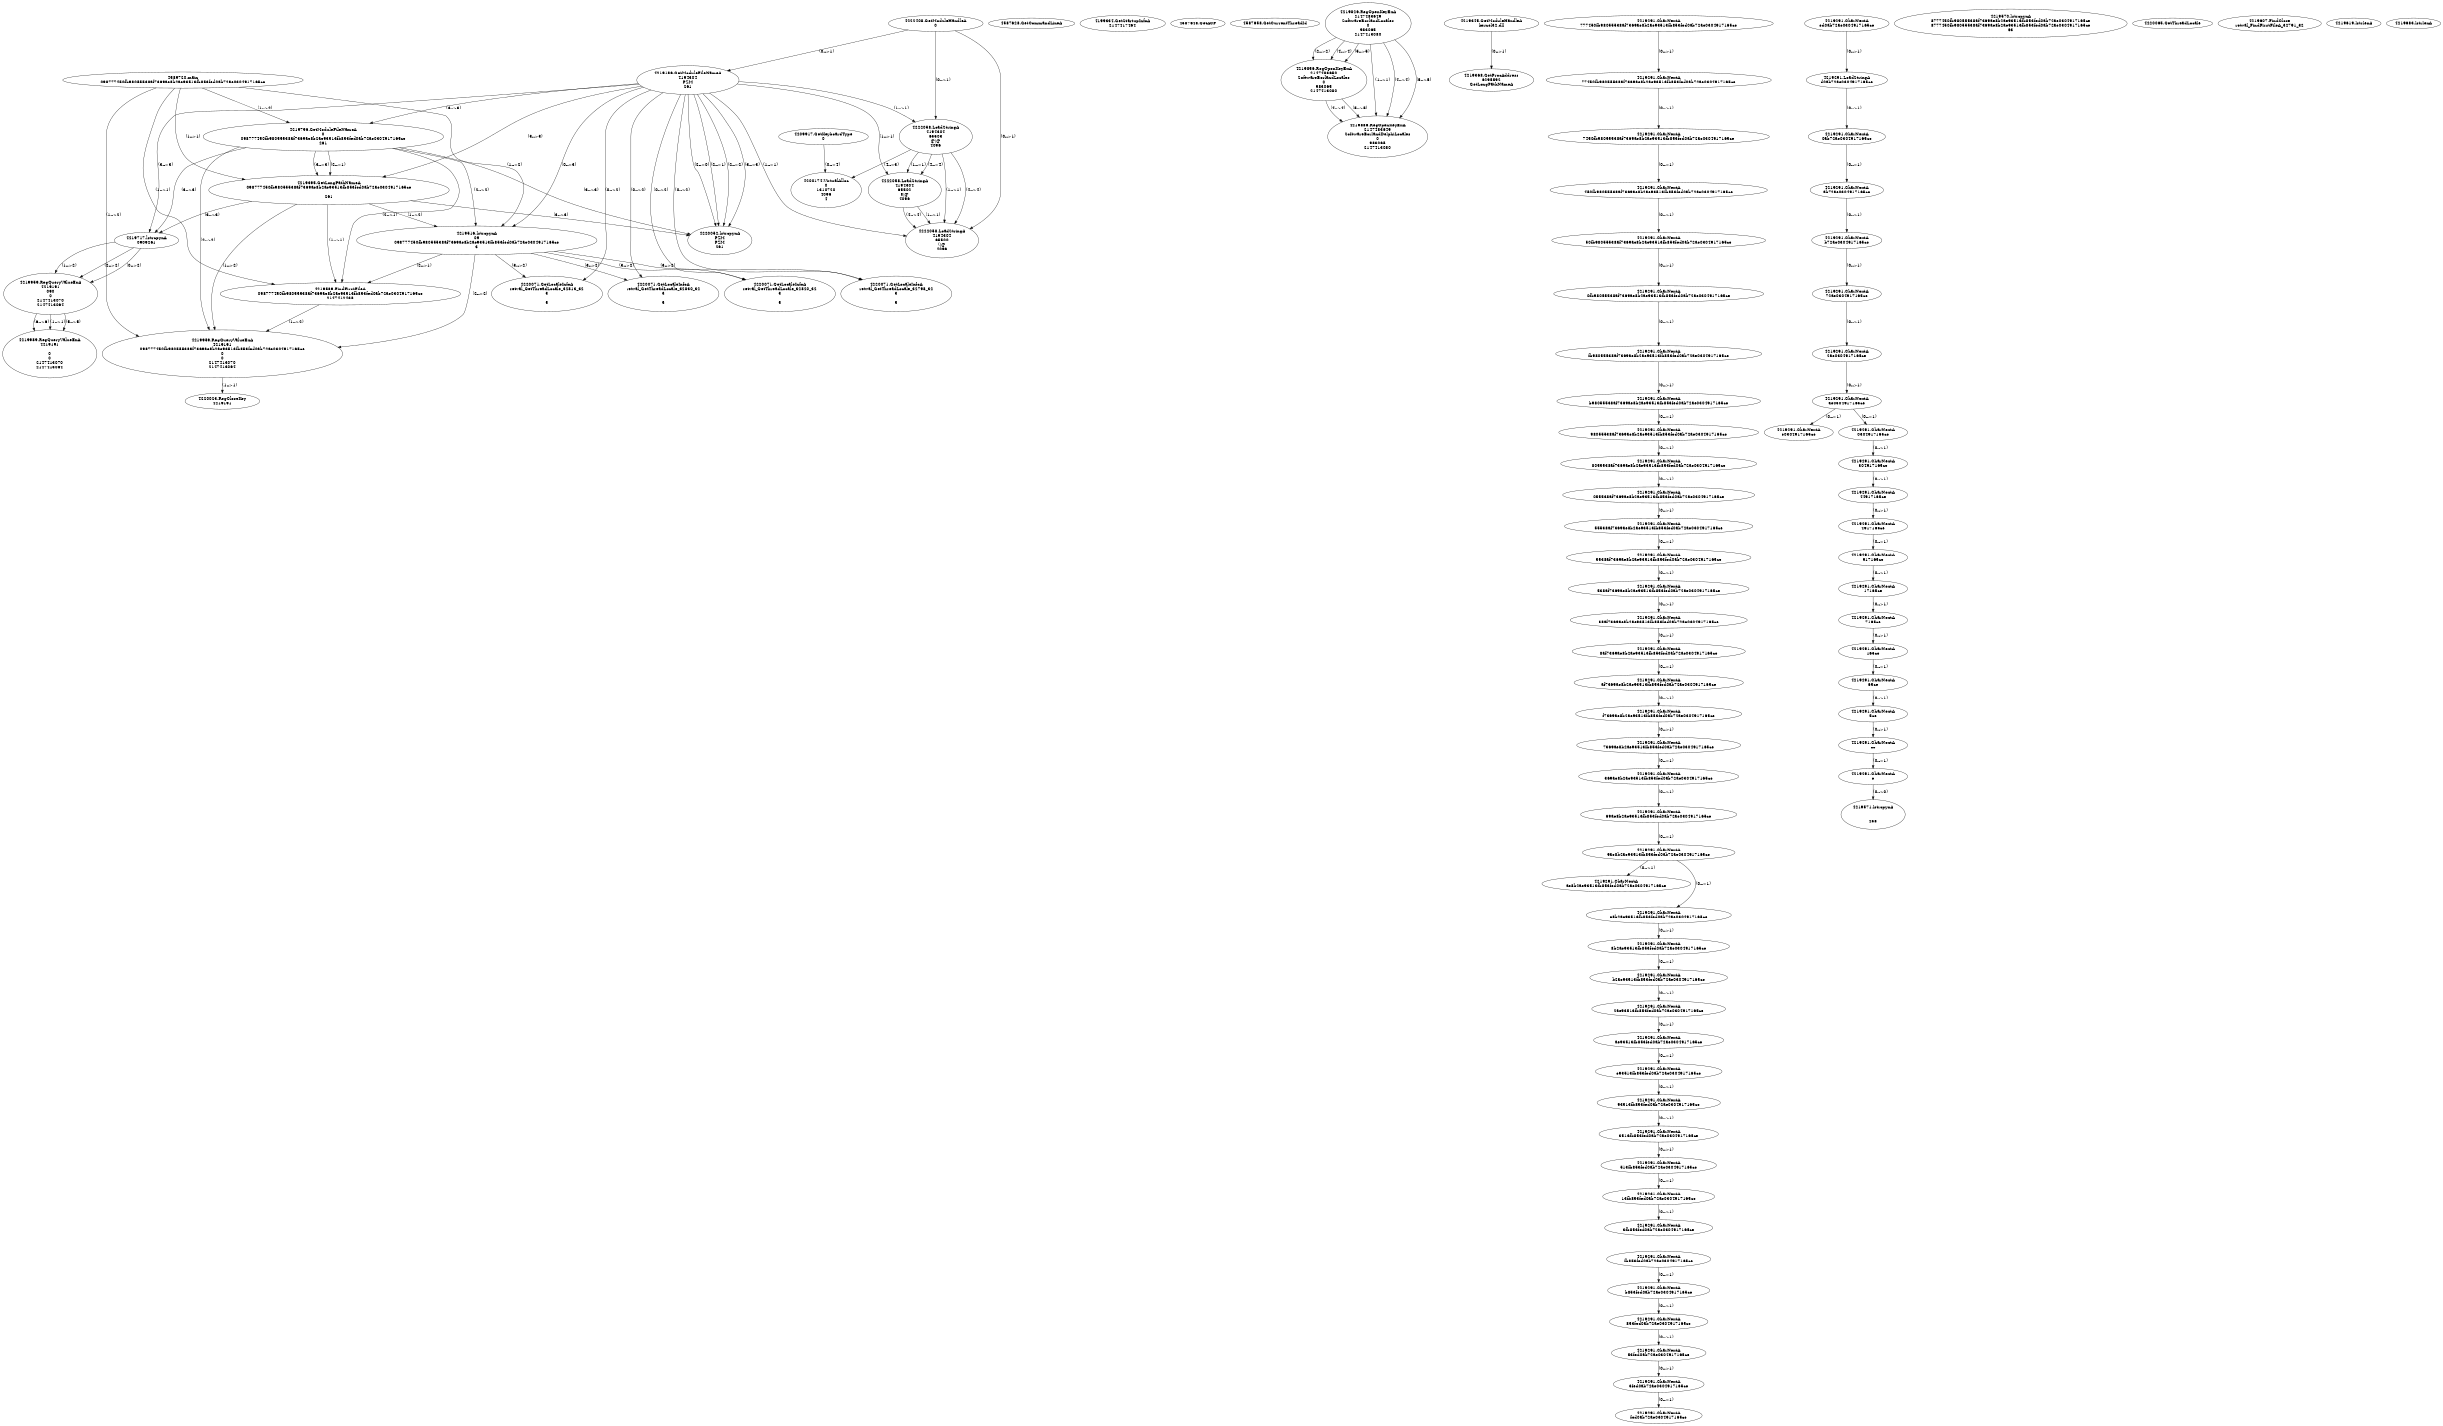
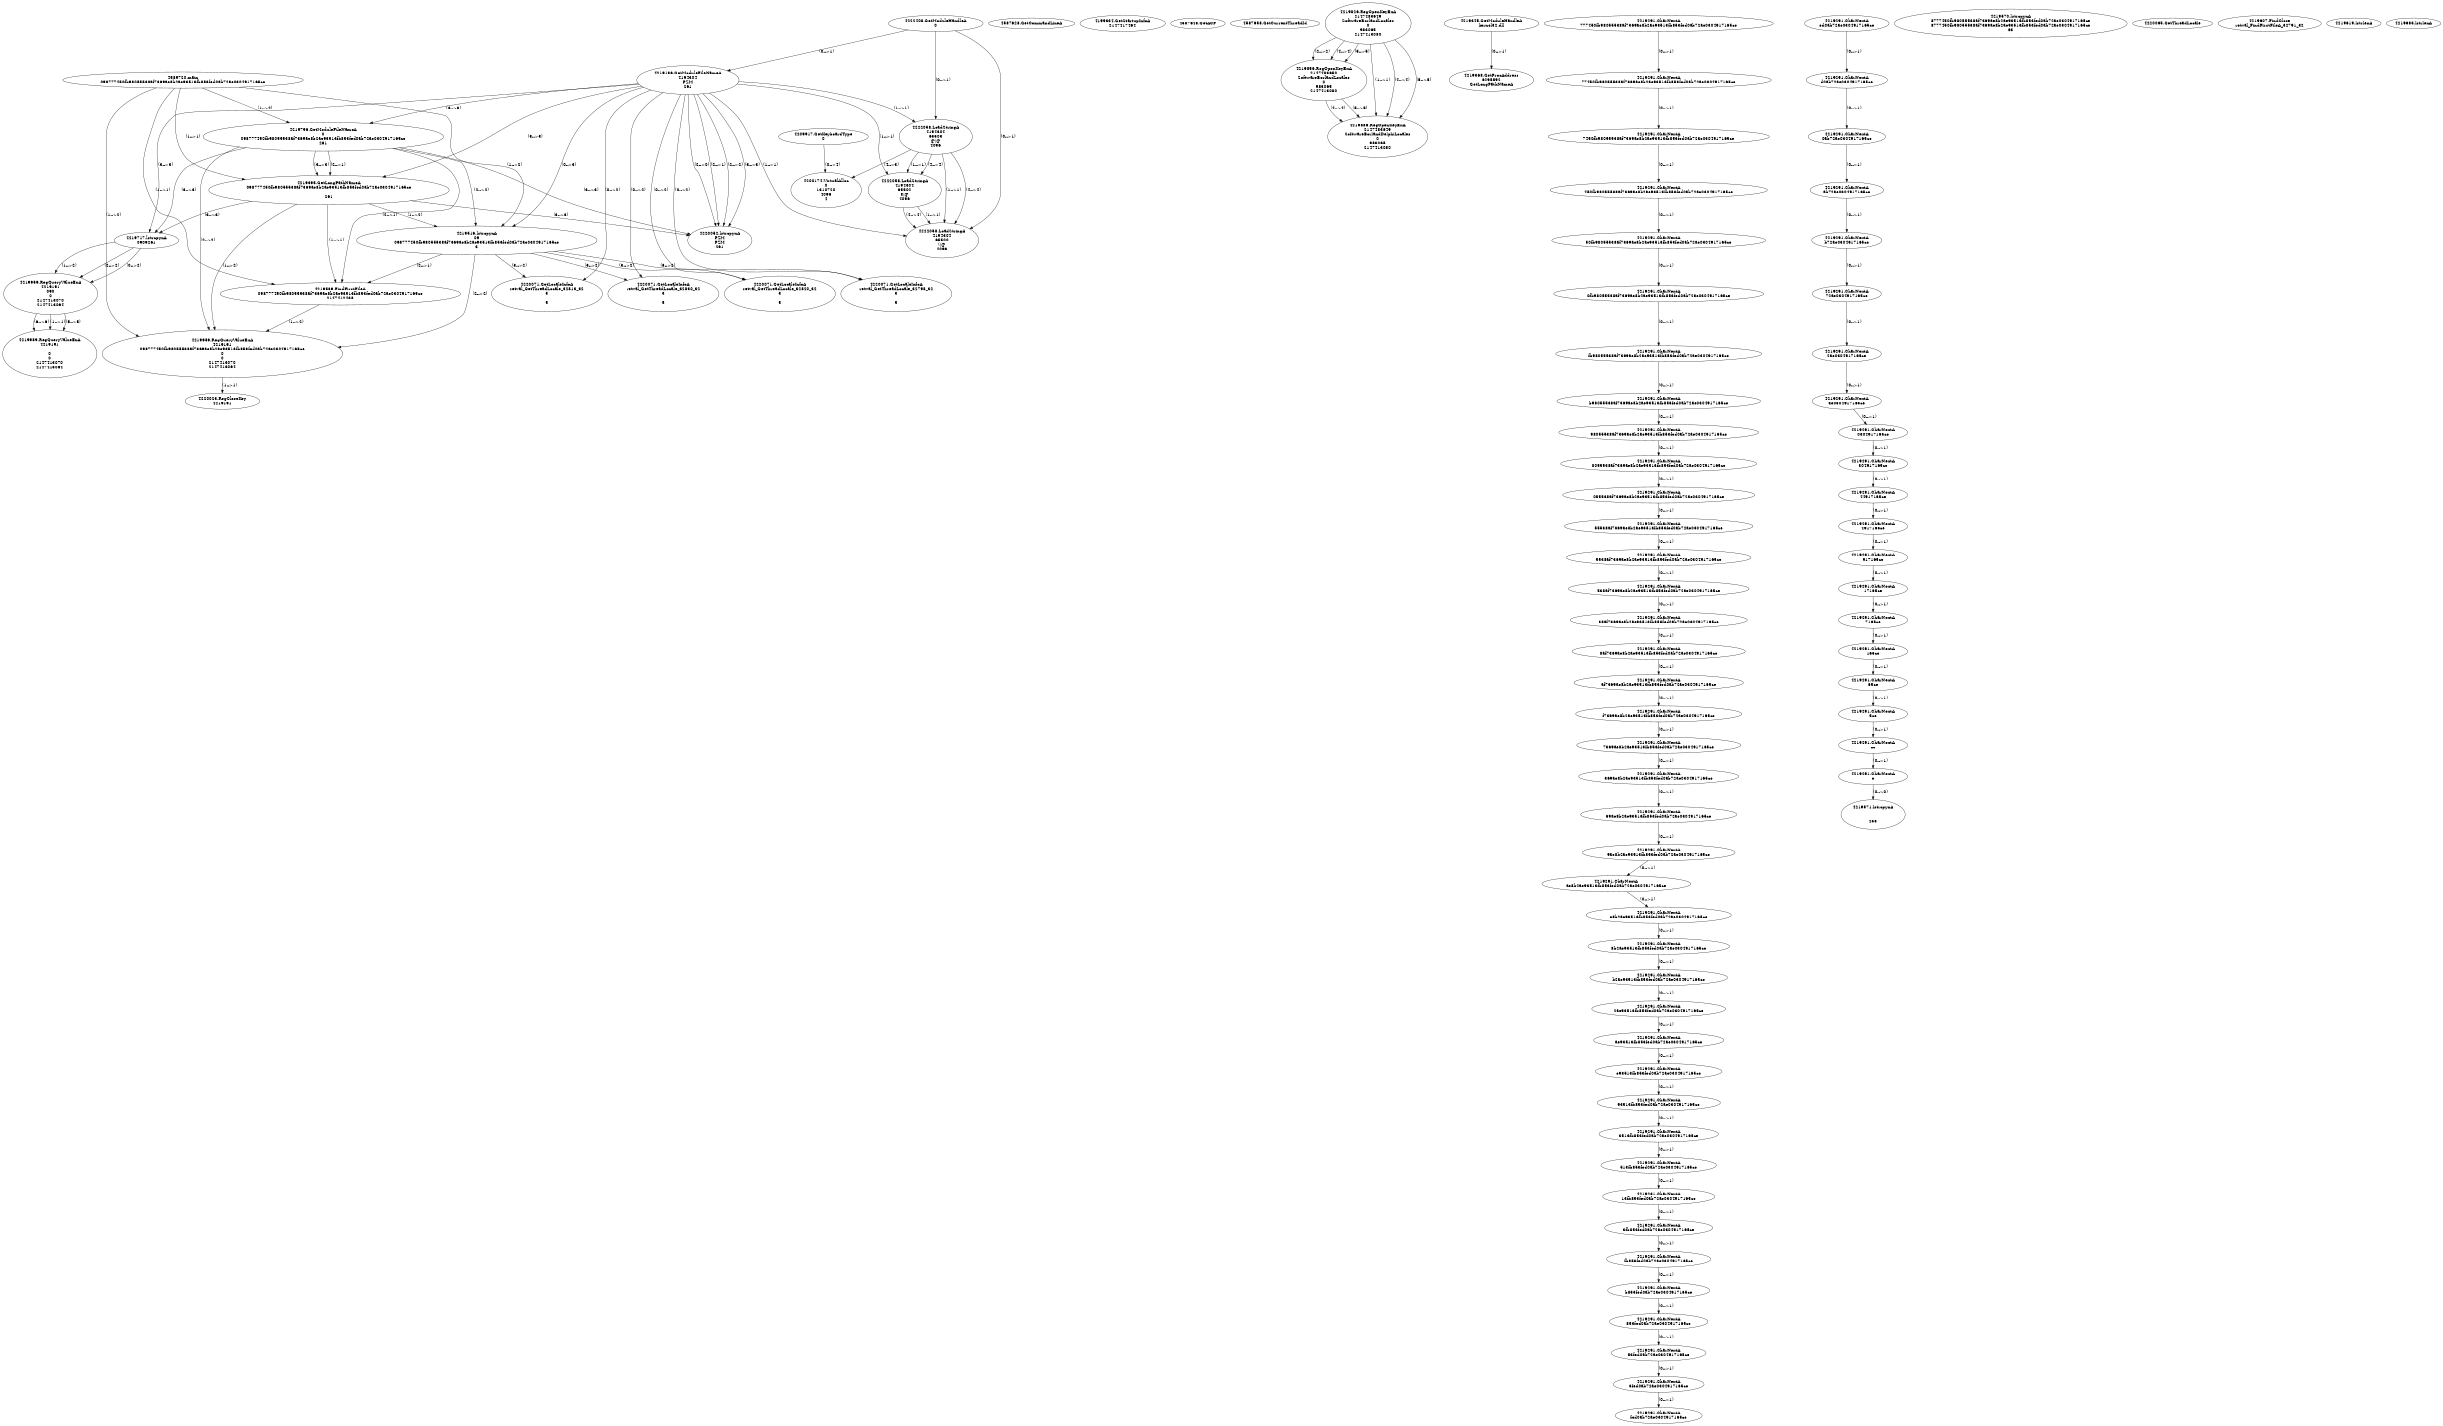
node "4219291.LoadStringA d0ab72ae0304917165ce": label "4219291.LoadStringA d0ab72ae0304917165ce" -> "4219291.CharNextA d0ab72ae0304917165ce"
node "4219291.CharNextA e0304917165ce": removed
edge "4219291.CharNextA 9ae8b2ae93513fb853fed0ab72ae0304917165ce" -> "4219291.CharNextA e8b2ae93513fb853fed0ab72ae0304917165ce": now "4219291.CharNextA ae8b2ae93513fb853fed0ab72ae0304917165ce" -> "4219291.CharNextA e8b2ae93513fb853fed0ab72ae0304917165ce"
edge "4219291.CharNextA 3fb853fed0ab72ae0304917165ce" -> "4219291.CharNextA fb853fed0ab72ae0304917165ce": added, label "(0-->1)"
